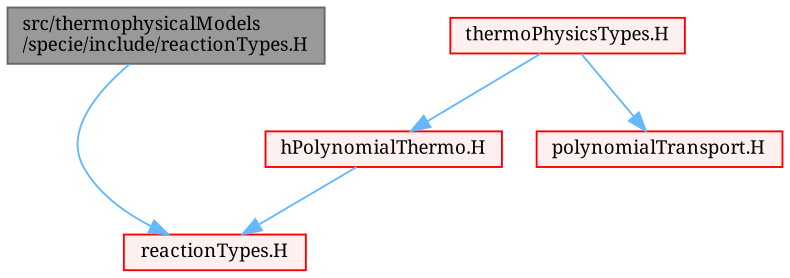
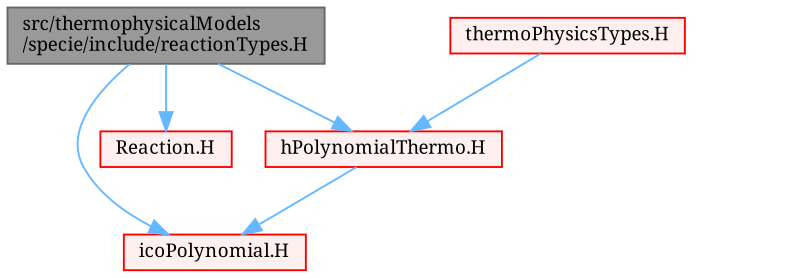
edge "src/thermophysicalModels /specie/include/reactionTypes.H" -> "hPolynomialThermo.H": added
node "Reaction.H": added
node "polynomialTransport.H": removed
node "reactionTypes.H": label "reactionTypes.H" -> "icoPolynomial.H"
